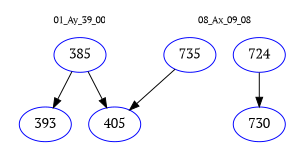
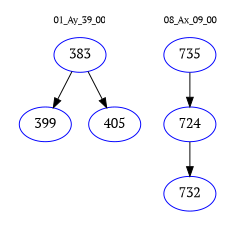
cluster "08_Ax_09_08": label "08_Ax_09_08" -> "08_Ax_09_00"
node "385": label "385" -> "383"
edge "735" -> "405": now "735" -> "724"
node "393": label "393" -> "399"
node "730": label "730" -> "732"
